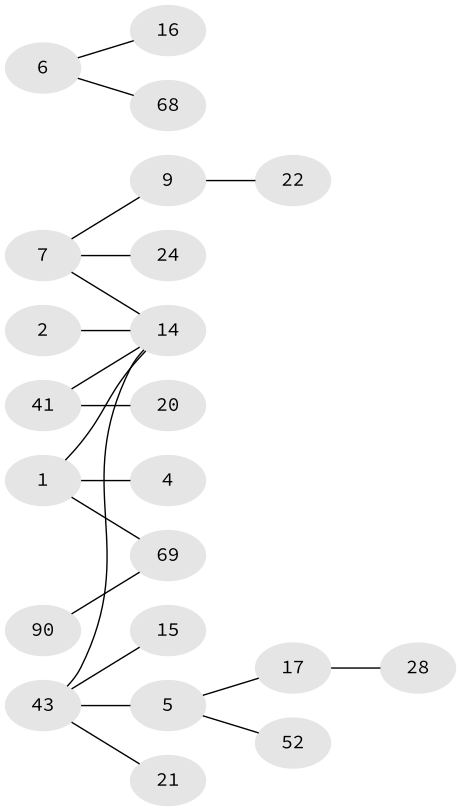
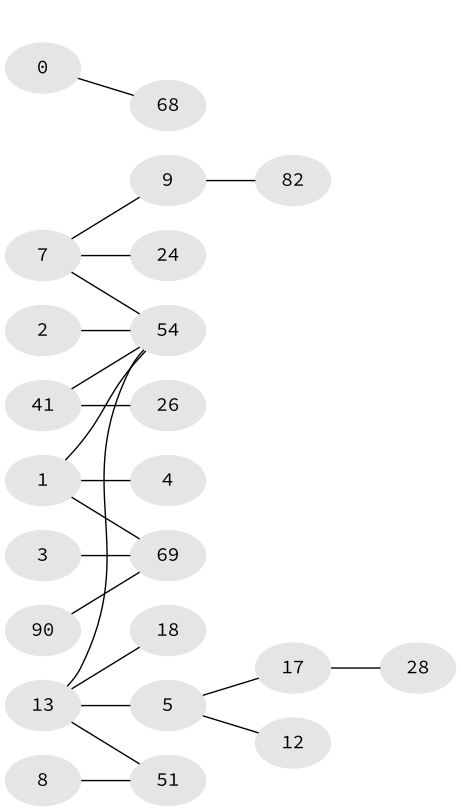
node "16": removed
node "6": label "6" -> "0"
node "22": label "22" -> "82"
node "14": label "14" -> "54"
node "20": label "20" -> "26"
node "3": added
node "15": label "15" -> "18"
node "43": label "43" -> "13"
node "52": label "52" -> "12"
node "8": added
node "21": label "21" -> "51"
